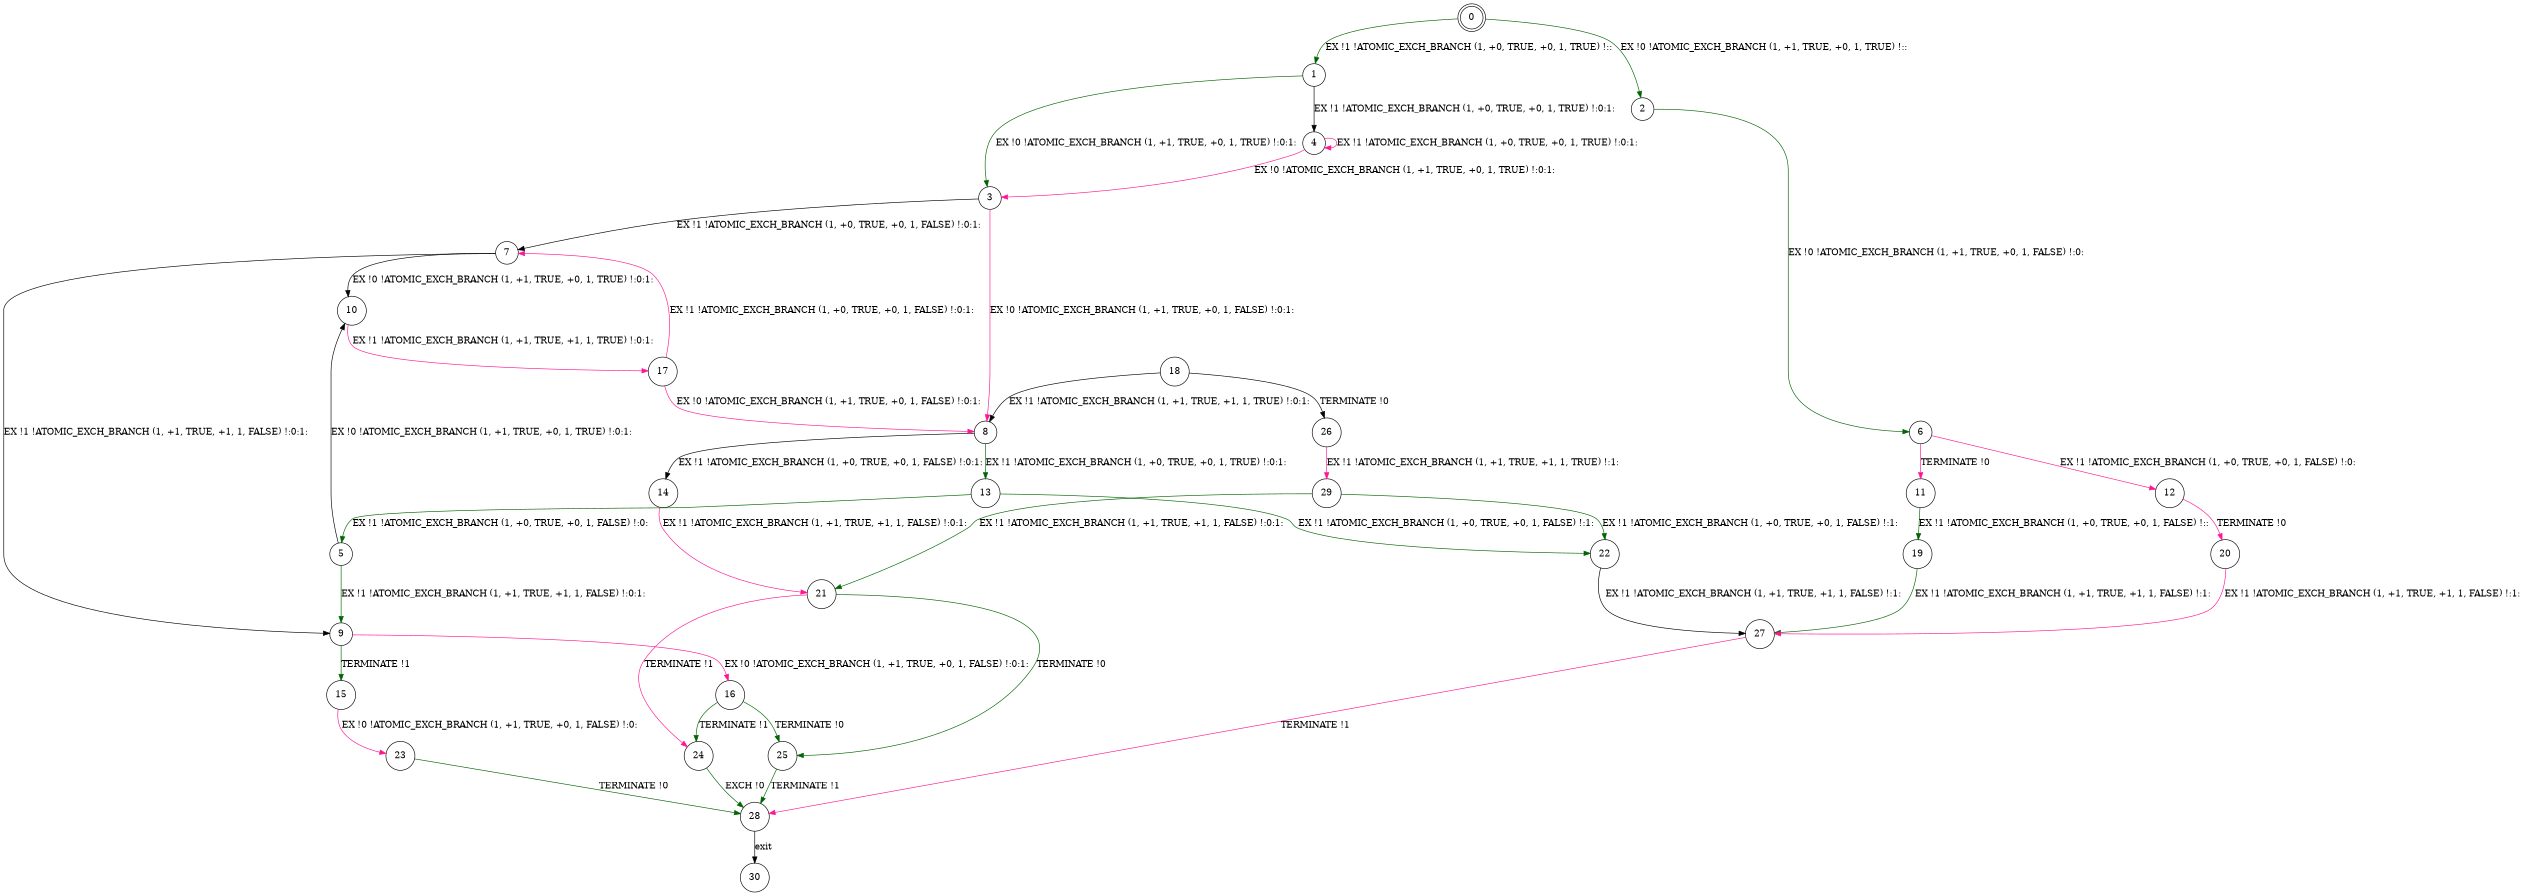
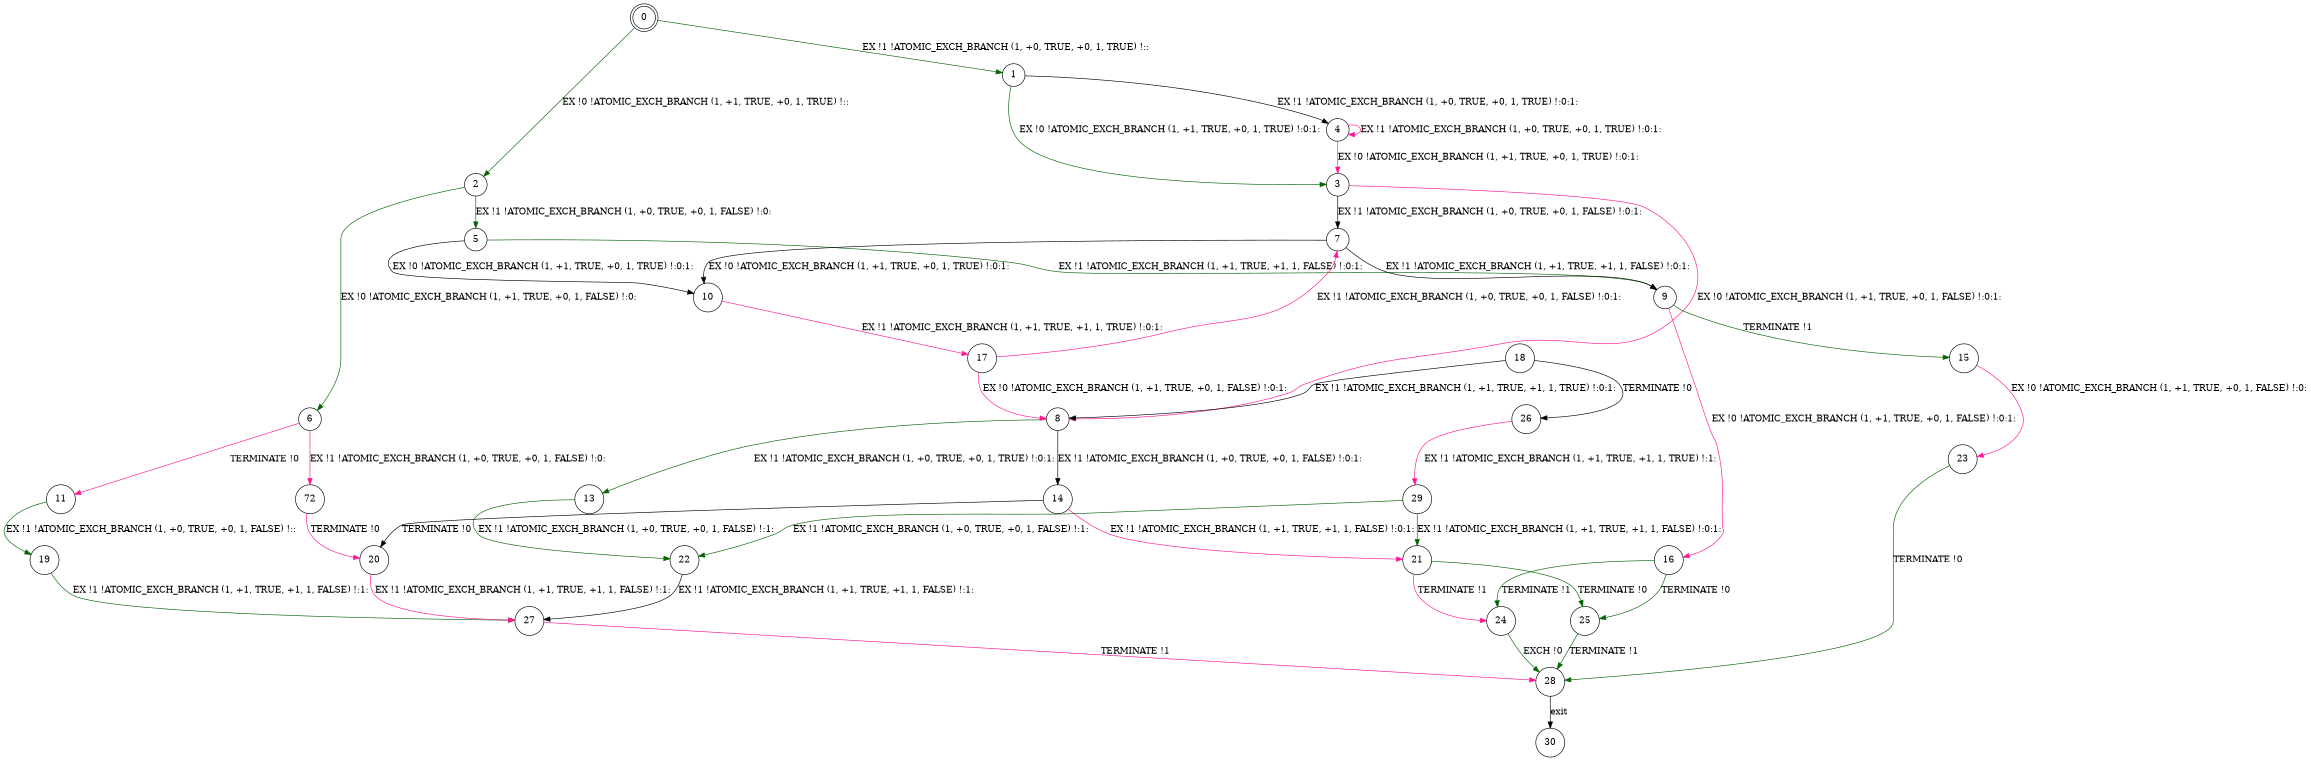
node "12": label "12" -> "72"
edge "13" -> "5": now "2" -> "5"
edge "14" -> "20": added, label "TERMINATE !0"
